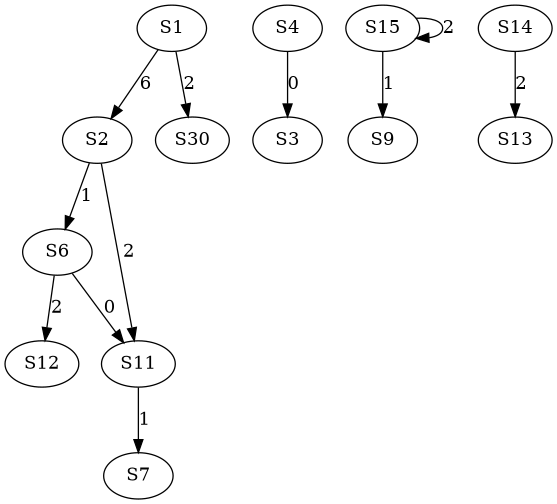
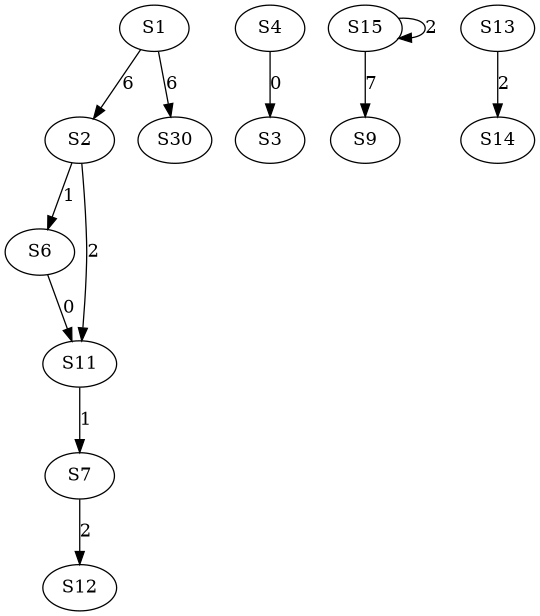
edge "S14" -> "S13": reversed
edge "S1" -> "S30": label "2" -> "6"
edge "S15" -> "S9": label "1" -> "7"
edge "S6" -> "S12": now "S7" -> "S12"
